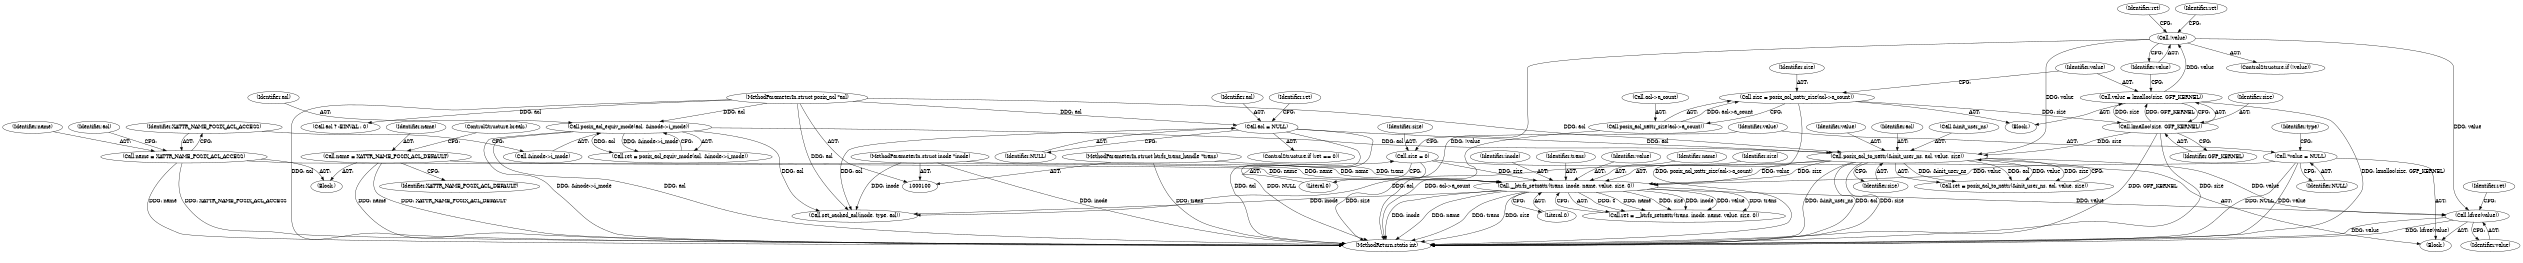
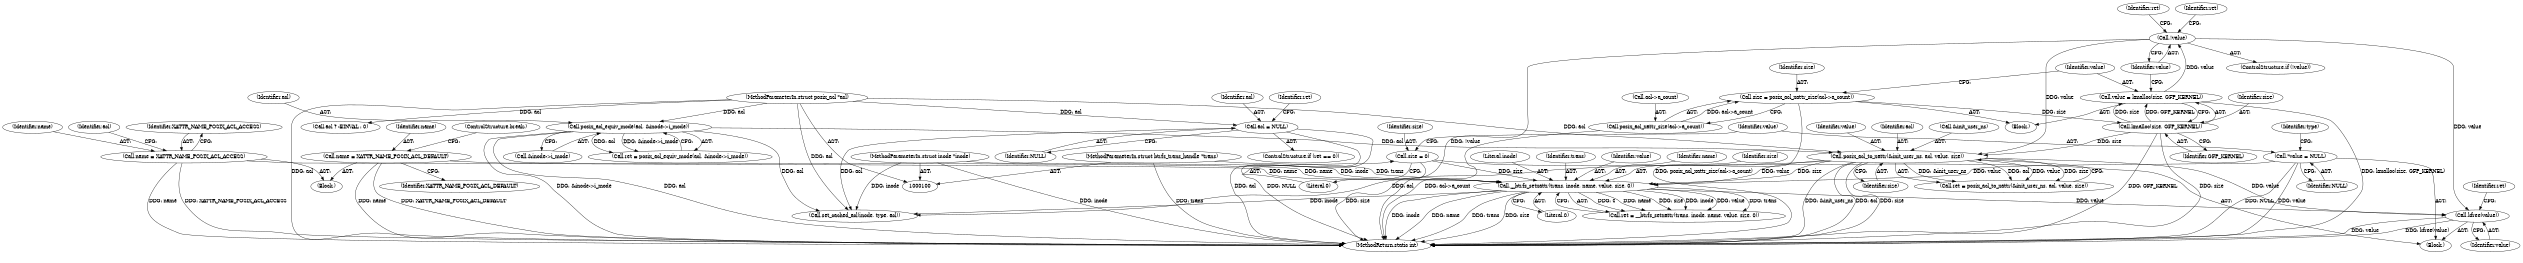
edge "(Identifier,XATTR_NAME_POSIX_ACL_ACCESS)" -> "(Call,&inode->i_mode)": now "(Call,posix_acl_equiv_mode(acl, &inode->i_mode))" -> "(Call,&inode->i_mode)"
edge "(Call,acl = NULL)" -> "(Call,posix_acl_to_xattr(&init_user_ns, acl, value, size))": removed, label "DDG: acl"
node "(Identifier,inode)": label "(Identifier,inode)" -> "(Literal,inode)"
edge "(MethodParameterIn,struct inode *inode)" -> "(Call,__btrfs_setxattr(trans, inode, name, value, size, 0))": label "DDG: name" -> "DDG: inode"
